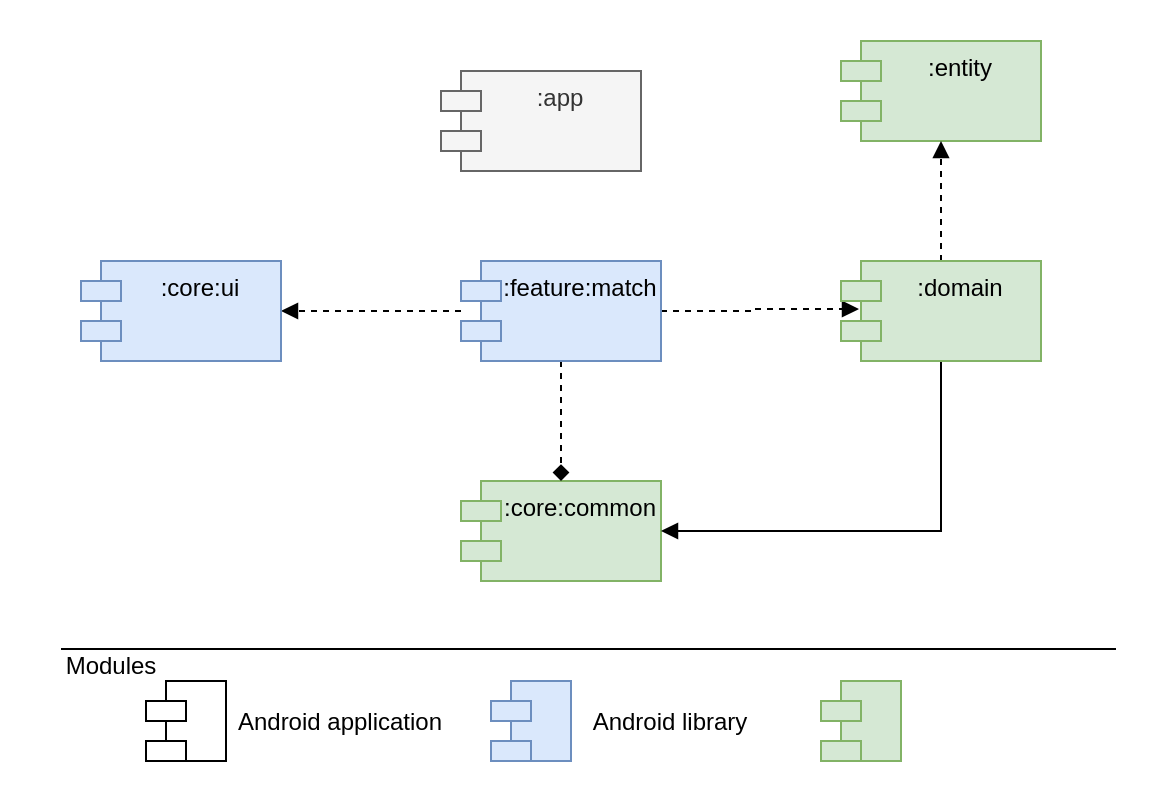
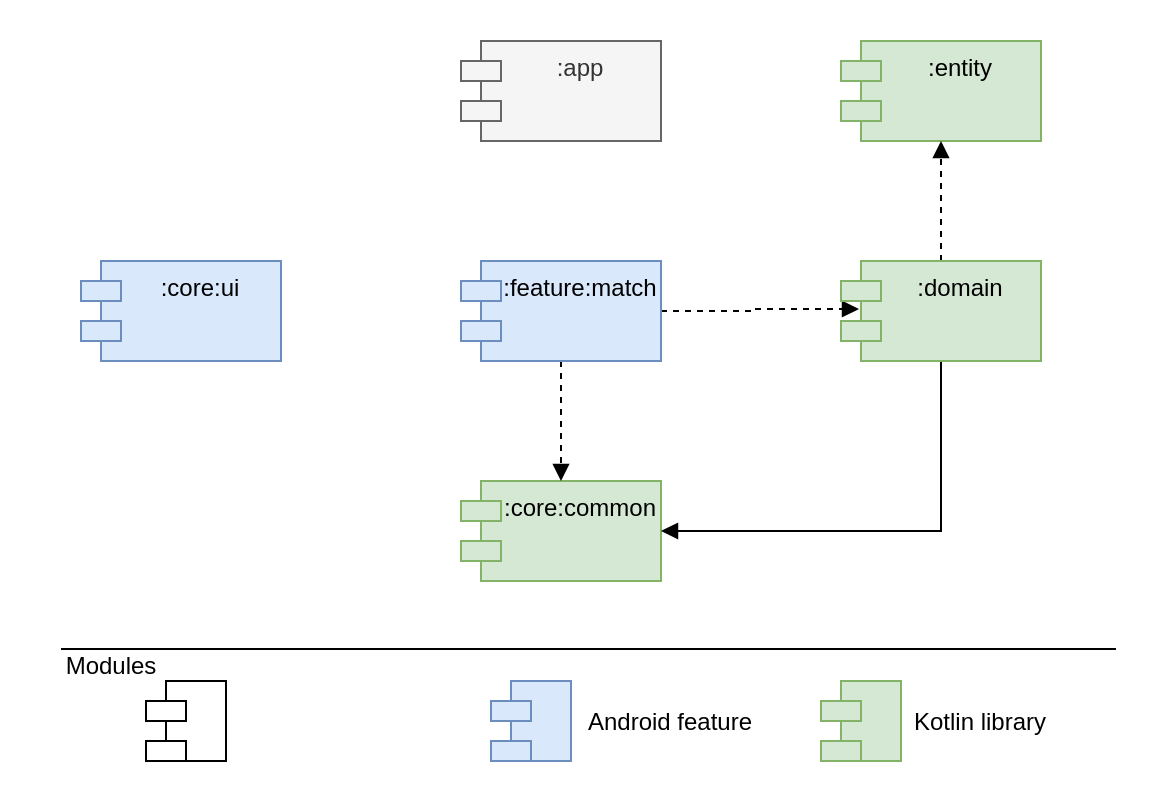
node ":app": moved (541, 121) -> (561, 91)
edge ":feature:match" -> ":core:ui": removed
edge ":feature:match" -> ":core:common": arrowhead diamond -> block
node "Android application": removed
node "Kotlin library": added
node "Android library": label "Android library" -> "Android feature"
